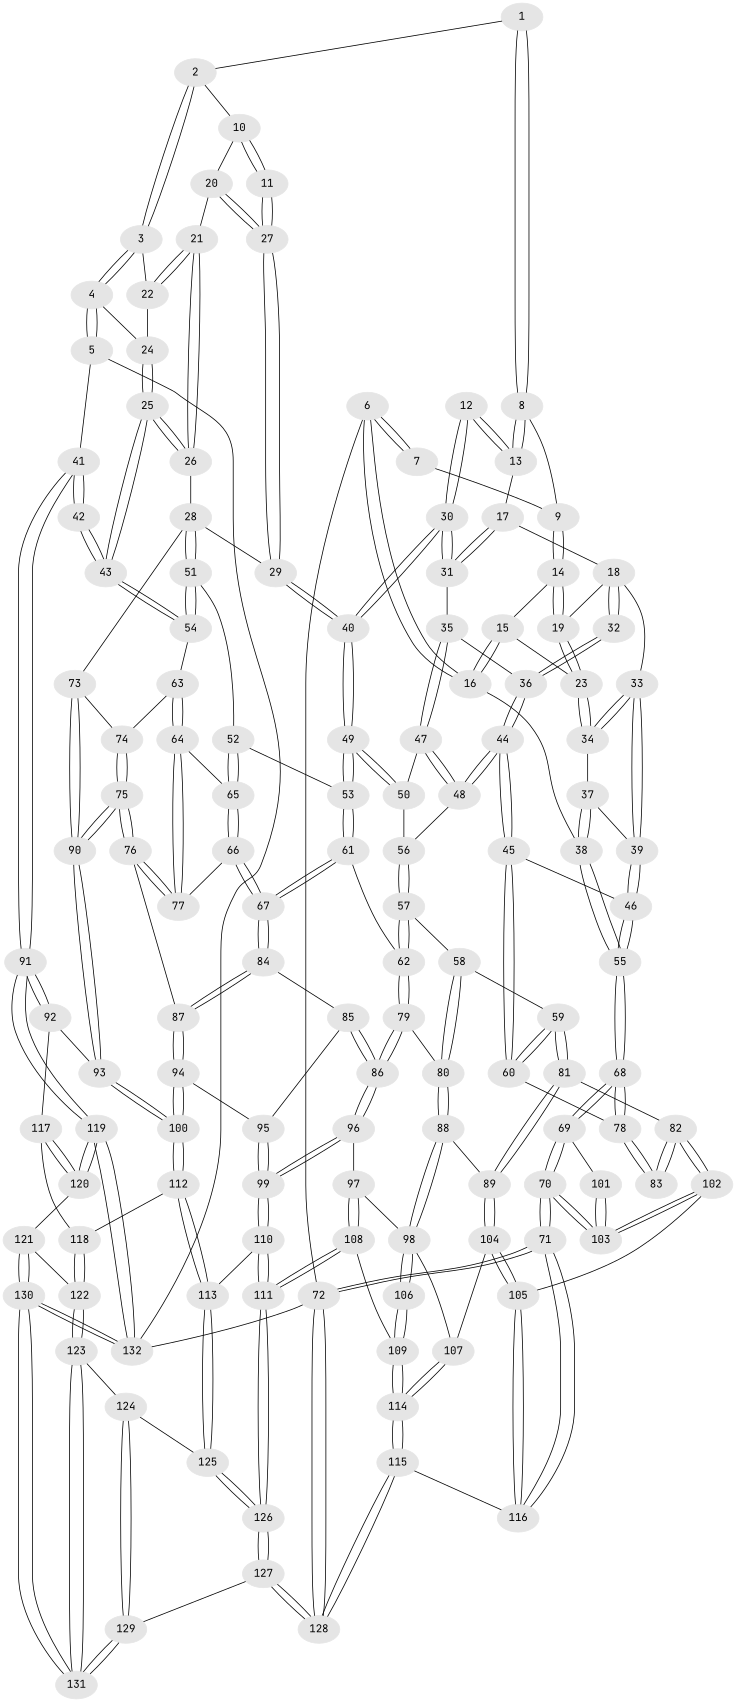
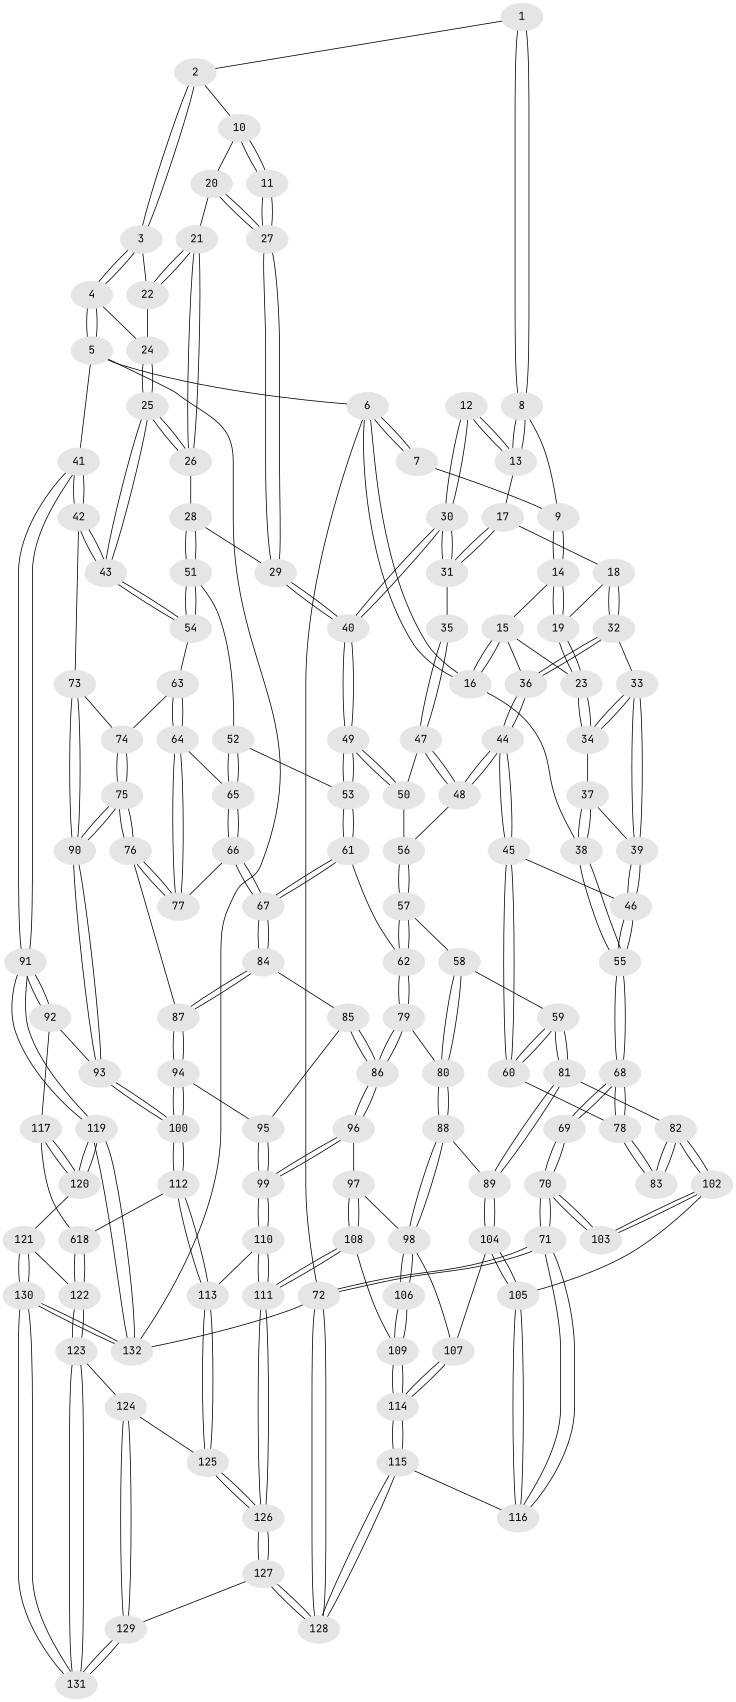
edge "5" -- "6": added
edge "28" -- "73": now "42" -- "73"
edge "18" -- "33": now "32" -- "33"
edge "35" -- "36": now "15" -- "36"
node "101": removed
node "118": label "118" -> "618"
